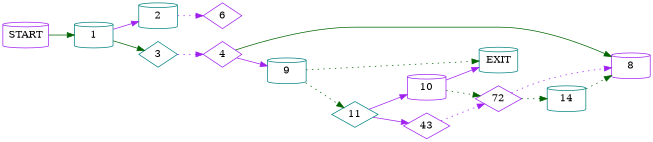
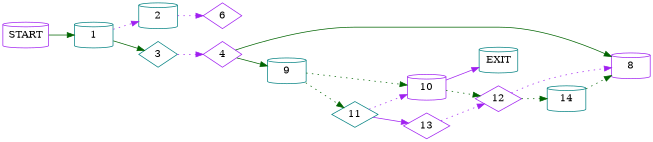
edge "1" -> "2": style solid -> dotted
edge "4" -> "9": color purple -> darkgreen
edge "9" -> "EXIT": now "9" -> "10"
node "72": label "72" -> "12"
edge "11" -> "10": style solid -> dotted
node "43": label "43" -> "13"
